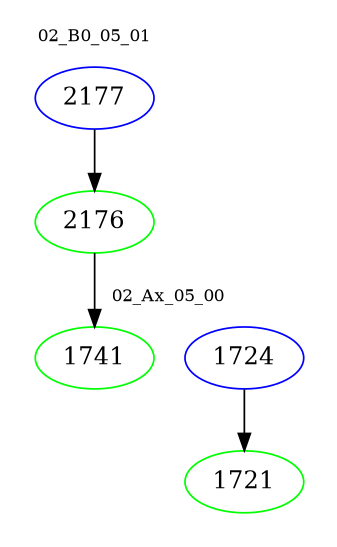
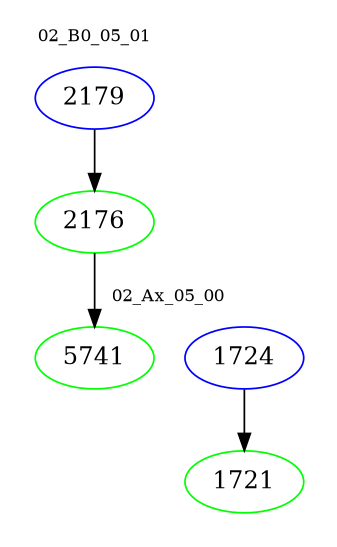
node "2177": label "2177" -> "2179"
node "1741": label "1741" -> "5741"
